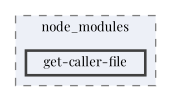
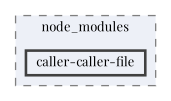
node "get-caller-file": label "get-caller-file" -> "caller-caller-file"
